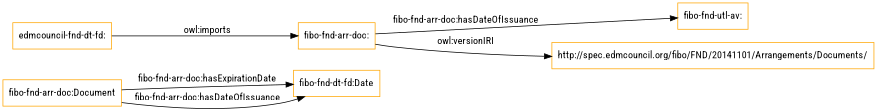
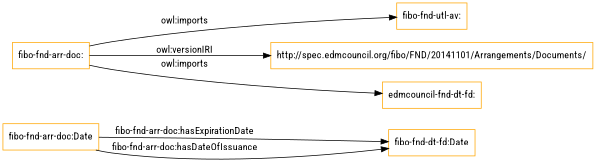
edge "fibo-fnd-arr-doc:" -> "fibo-fnd-utl-av:": label "fibo-fnd-arr-doc:hasDateOfIssuance" -> "owl:imports"
edge "edmcouncil-fnd-dt-fd:" -> "fibo-fnd-arr-doc:": reversed
node "fibo-fnd-arr-doc:Document": label "fibo-fnd-arr-doc:Document" -> "fibo-fnd-arr-doc:Date"
